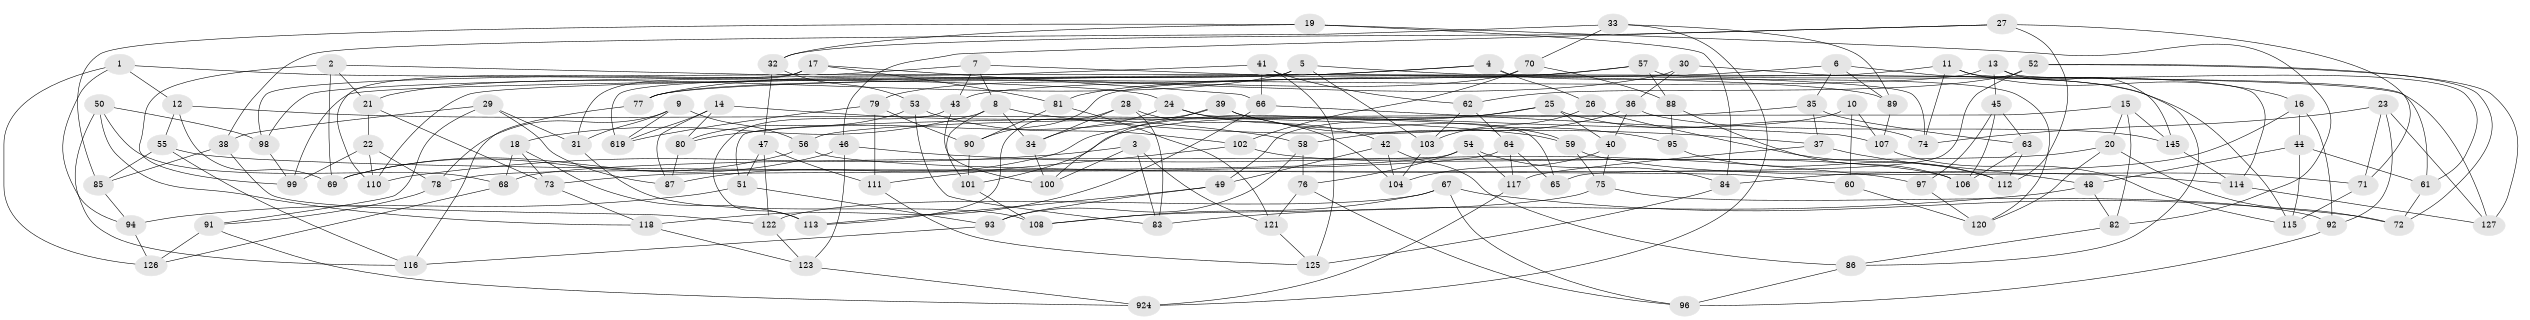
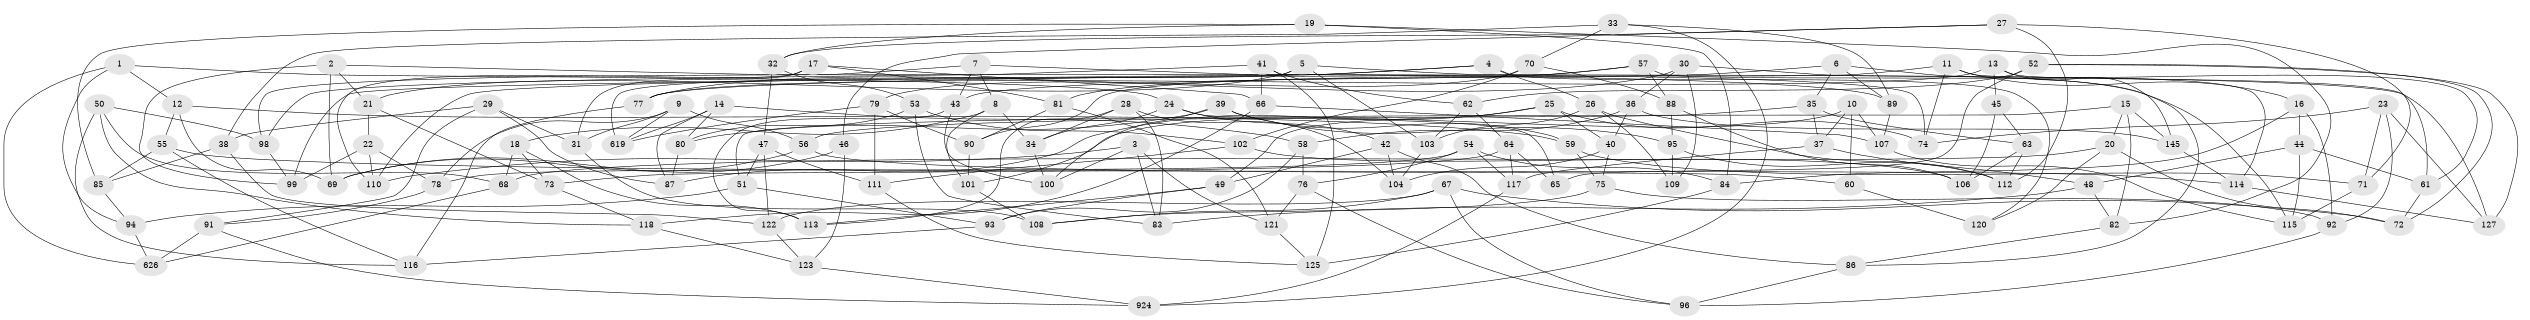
edge "8" -- "37": now "10" -- "37"
node "109": added
node "97": removed
node "126": label "126" -> "626"
